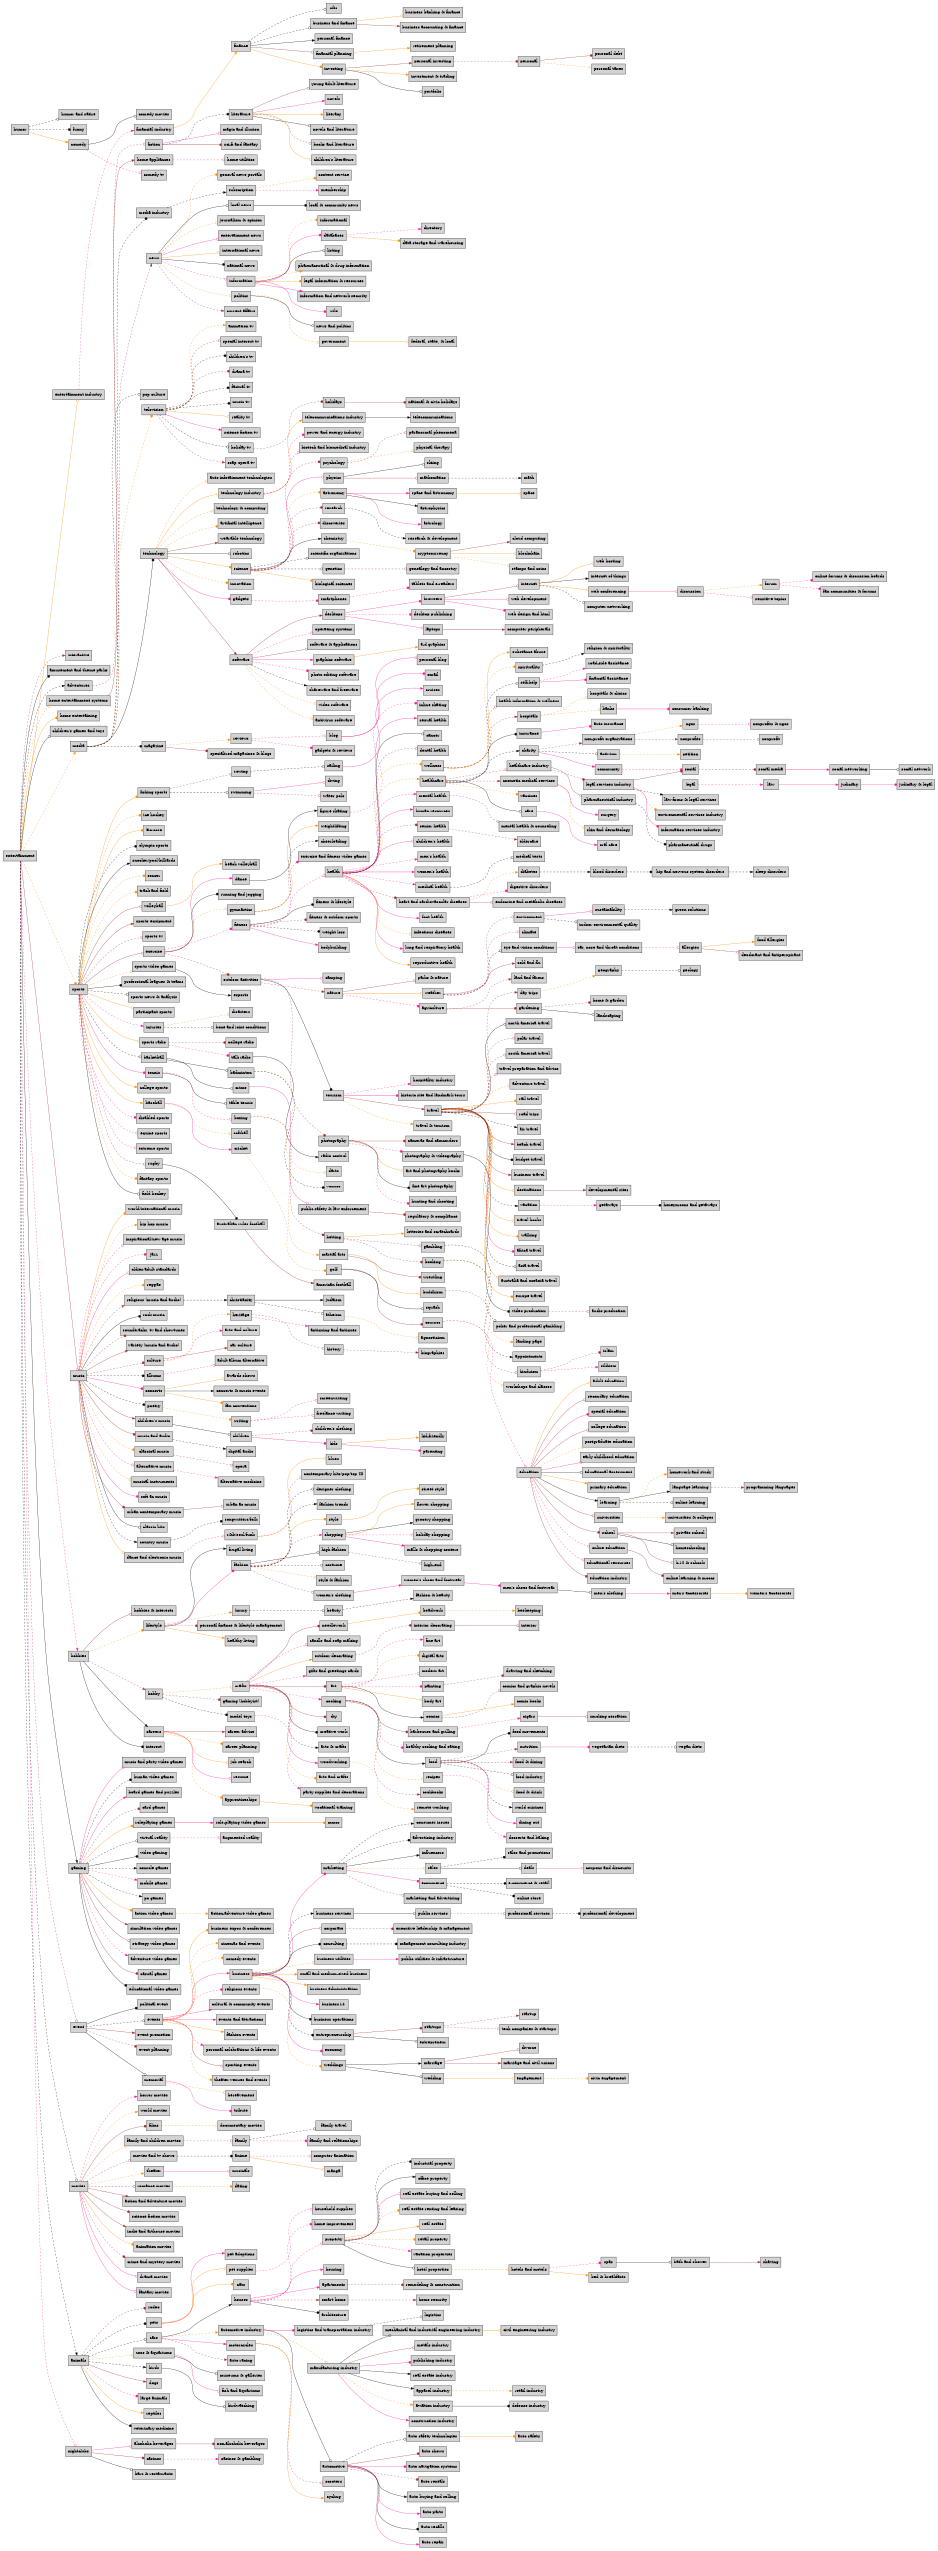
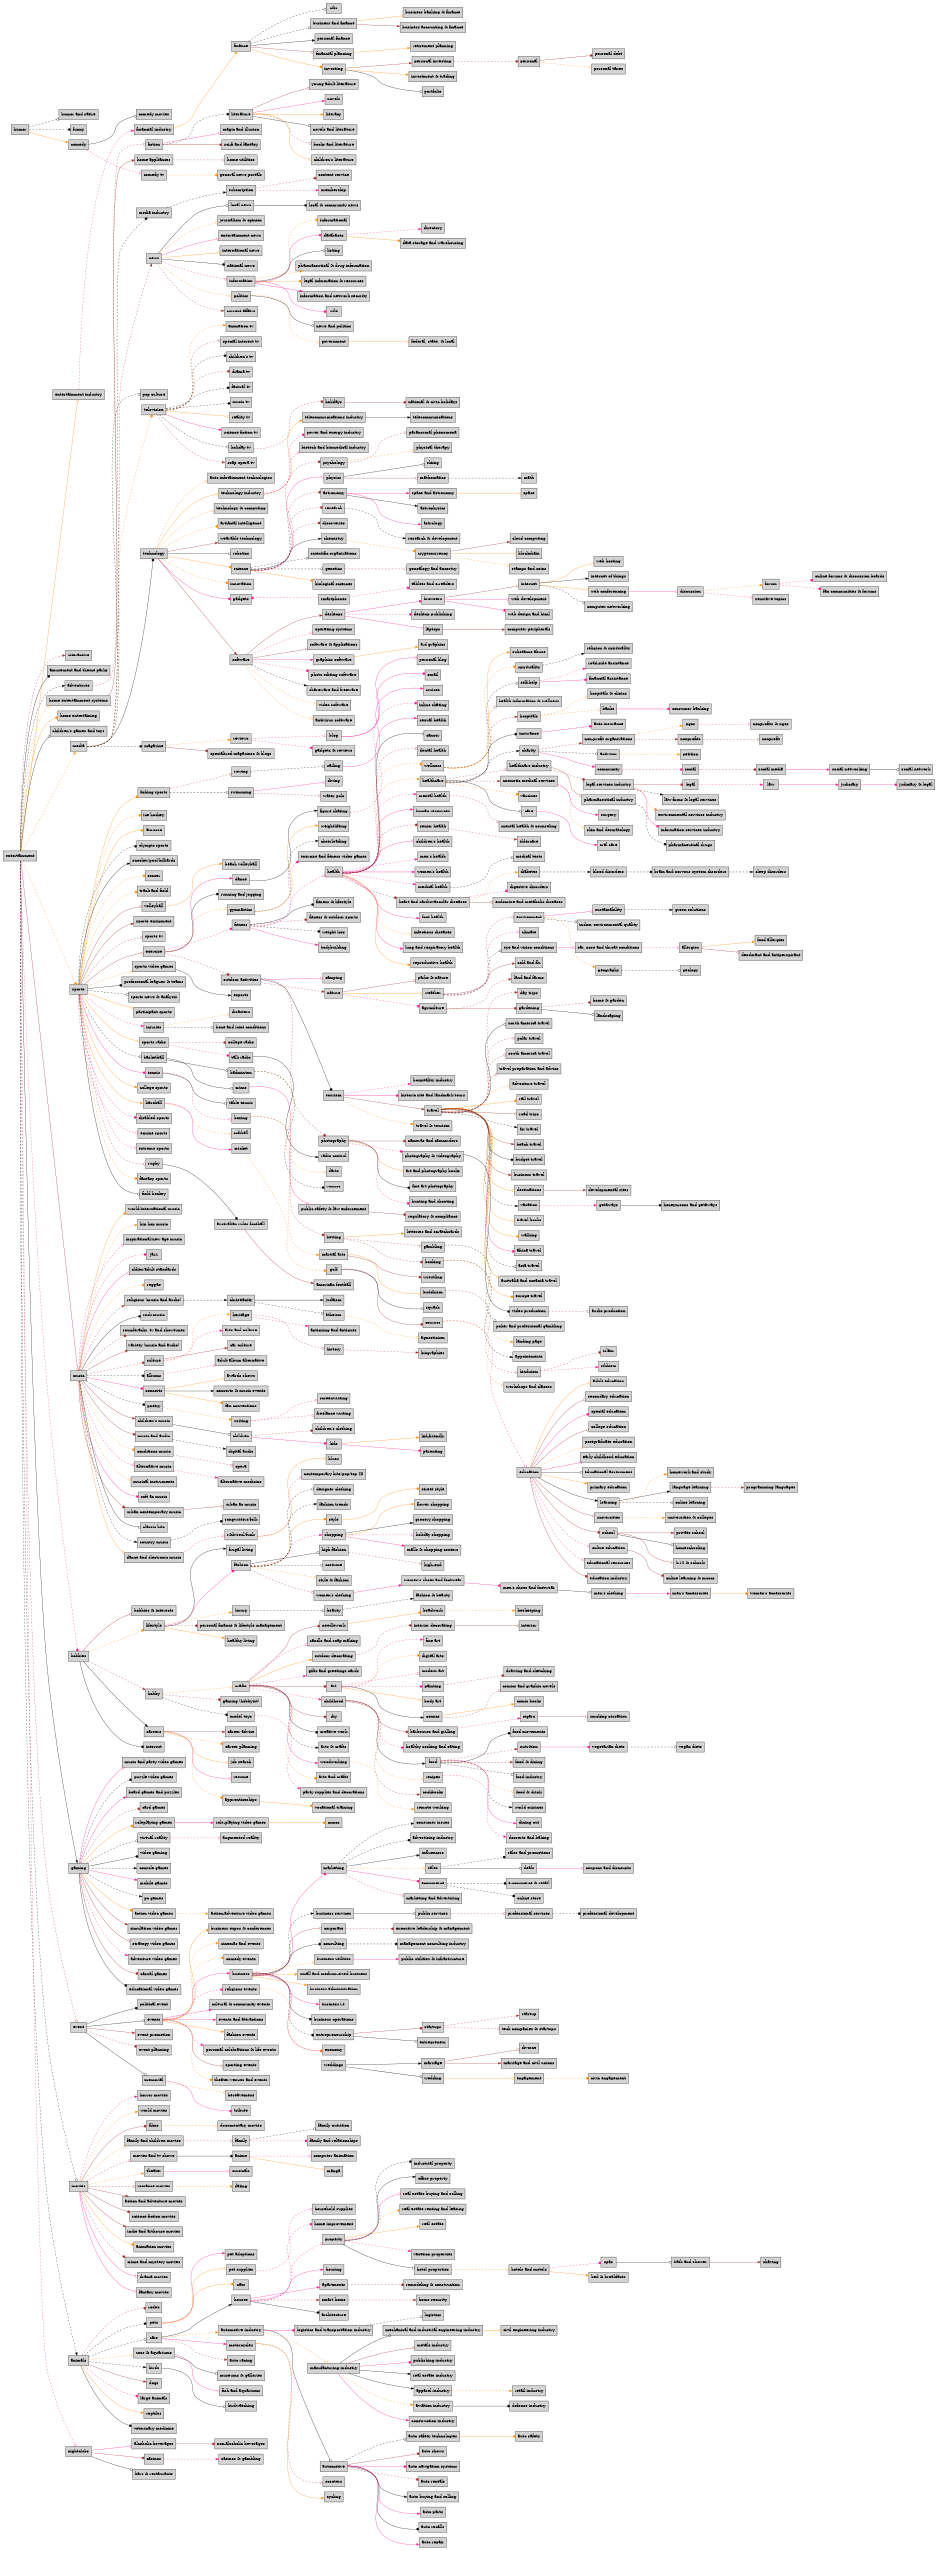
edge "subscription" -> "content service": color darkorange -> brown
edge "news" -> "general news portals": now "comedy tv" -> "general news portals"
edge "science" -> "astronomy": color darkorange -> brown
edge "gadgets" -> "smartphones": reversed
edge "legal services industry" -> "social": now "legal services industry" -> "legal"
node "hip and nervous system disorders": label "hip and nervous system disorders" -> "brain and nervous system disorders"
edge "day trips" -> "geography": now "environment" -> "geography"
edge "entertainment" -> "hobbies": arrowhead normal -> dot
node "classical music": label "classical music" -> "conditions music"
node "cooking": label "cooking" -> "childhood"
node "human video games": label "human video games" -> "puzzle video games"
edge "gaming" -> "mobile games": style dashed -> solid
edge "event" -> "events": style dashed -> solid
edge "religious events" -> "weddings": now "religious events" -> "economy"
node "family travel": label "family travel" -> "family nutrition"
edge "movies and tv shows" -> "anime": style dashed -> solid
node "retail property": removed
